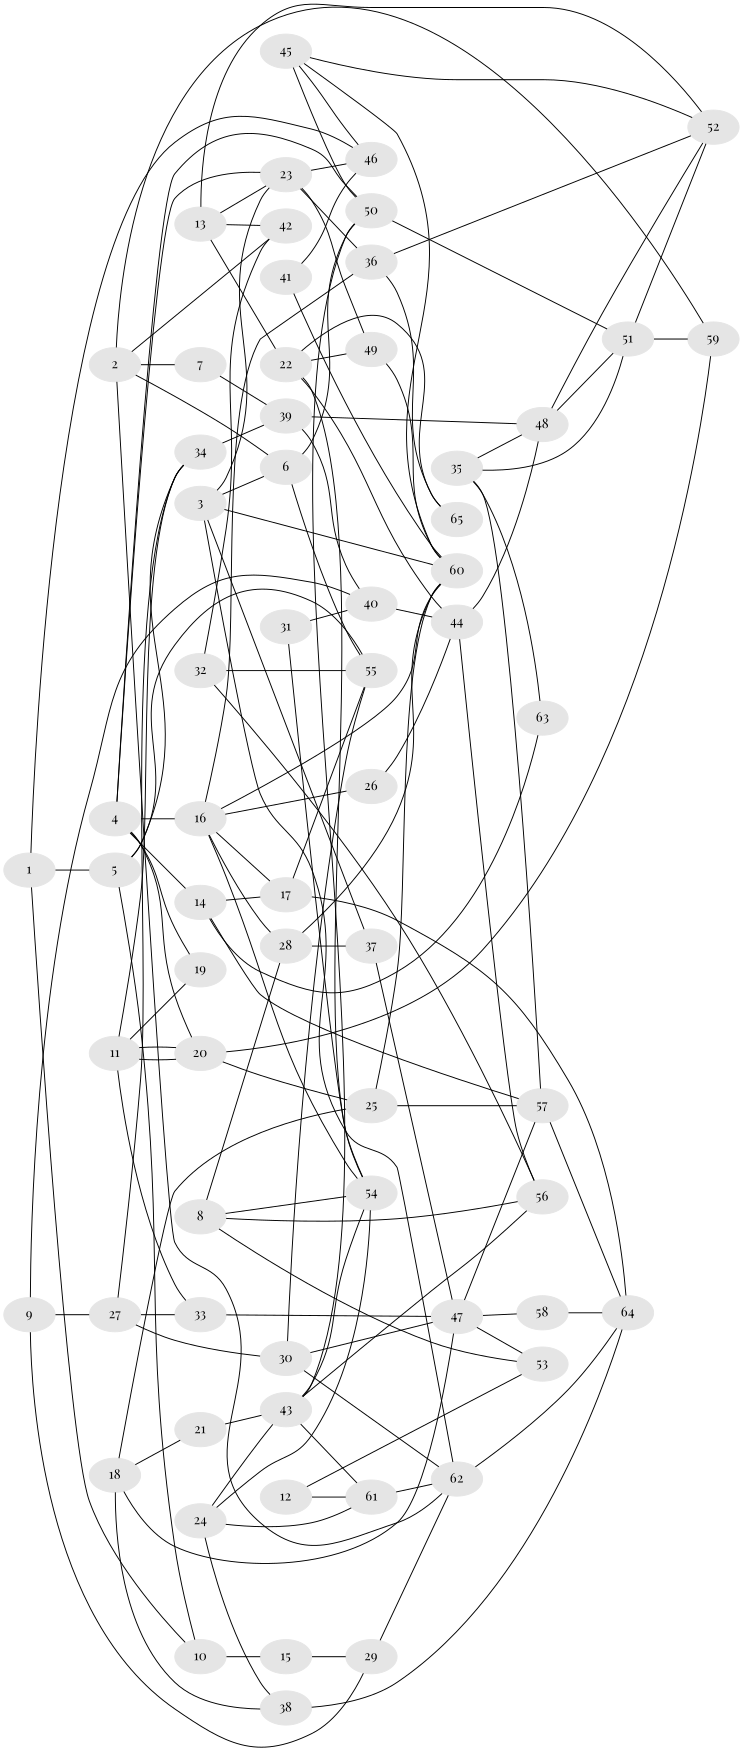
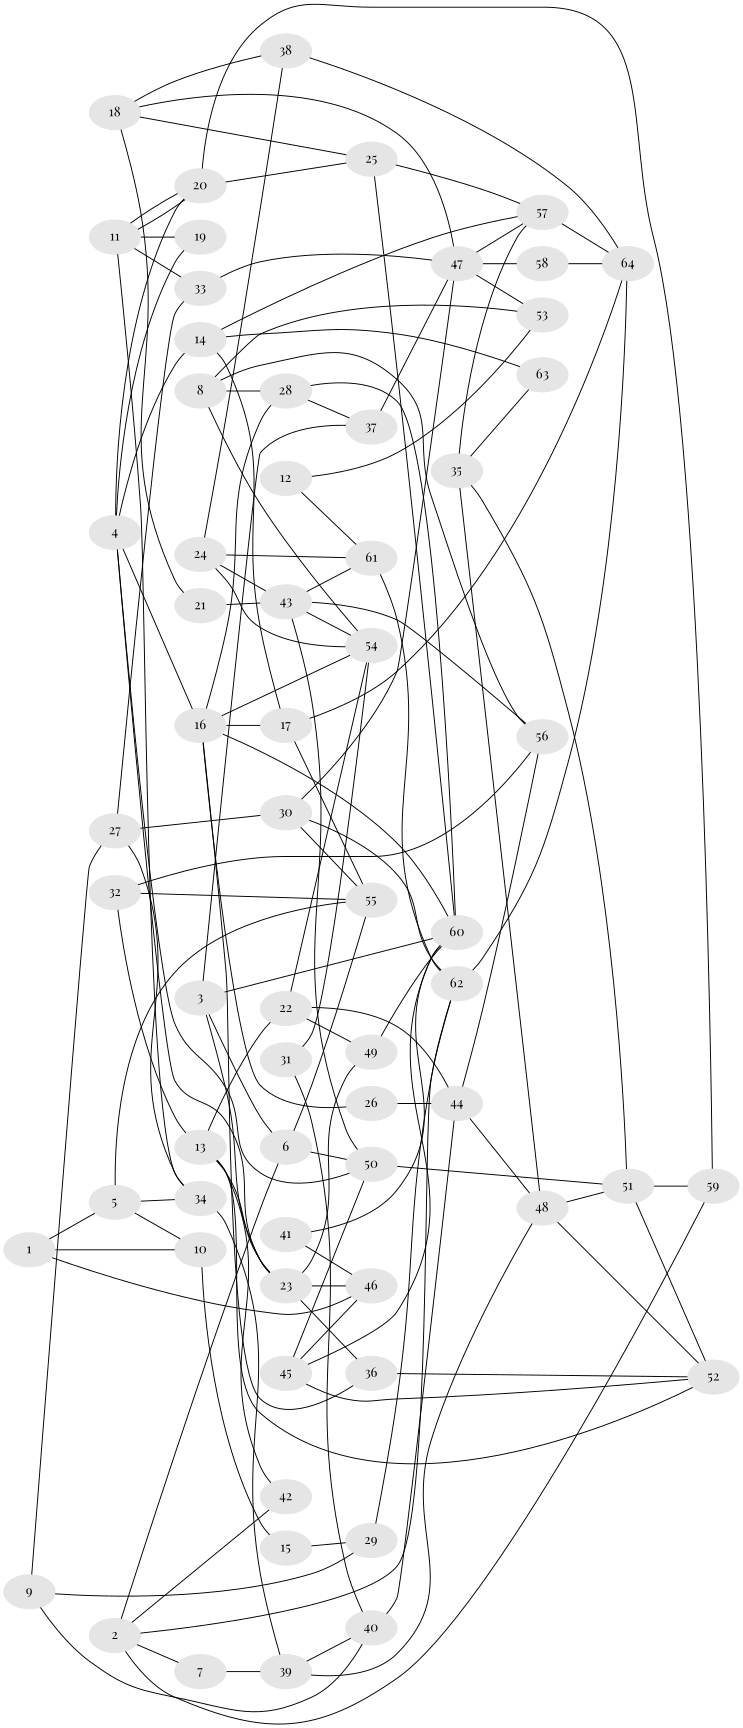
edge "42" -- "32": now "13" -- "32"
node "65": removed
edge "3" -- "62": removed
